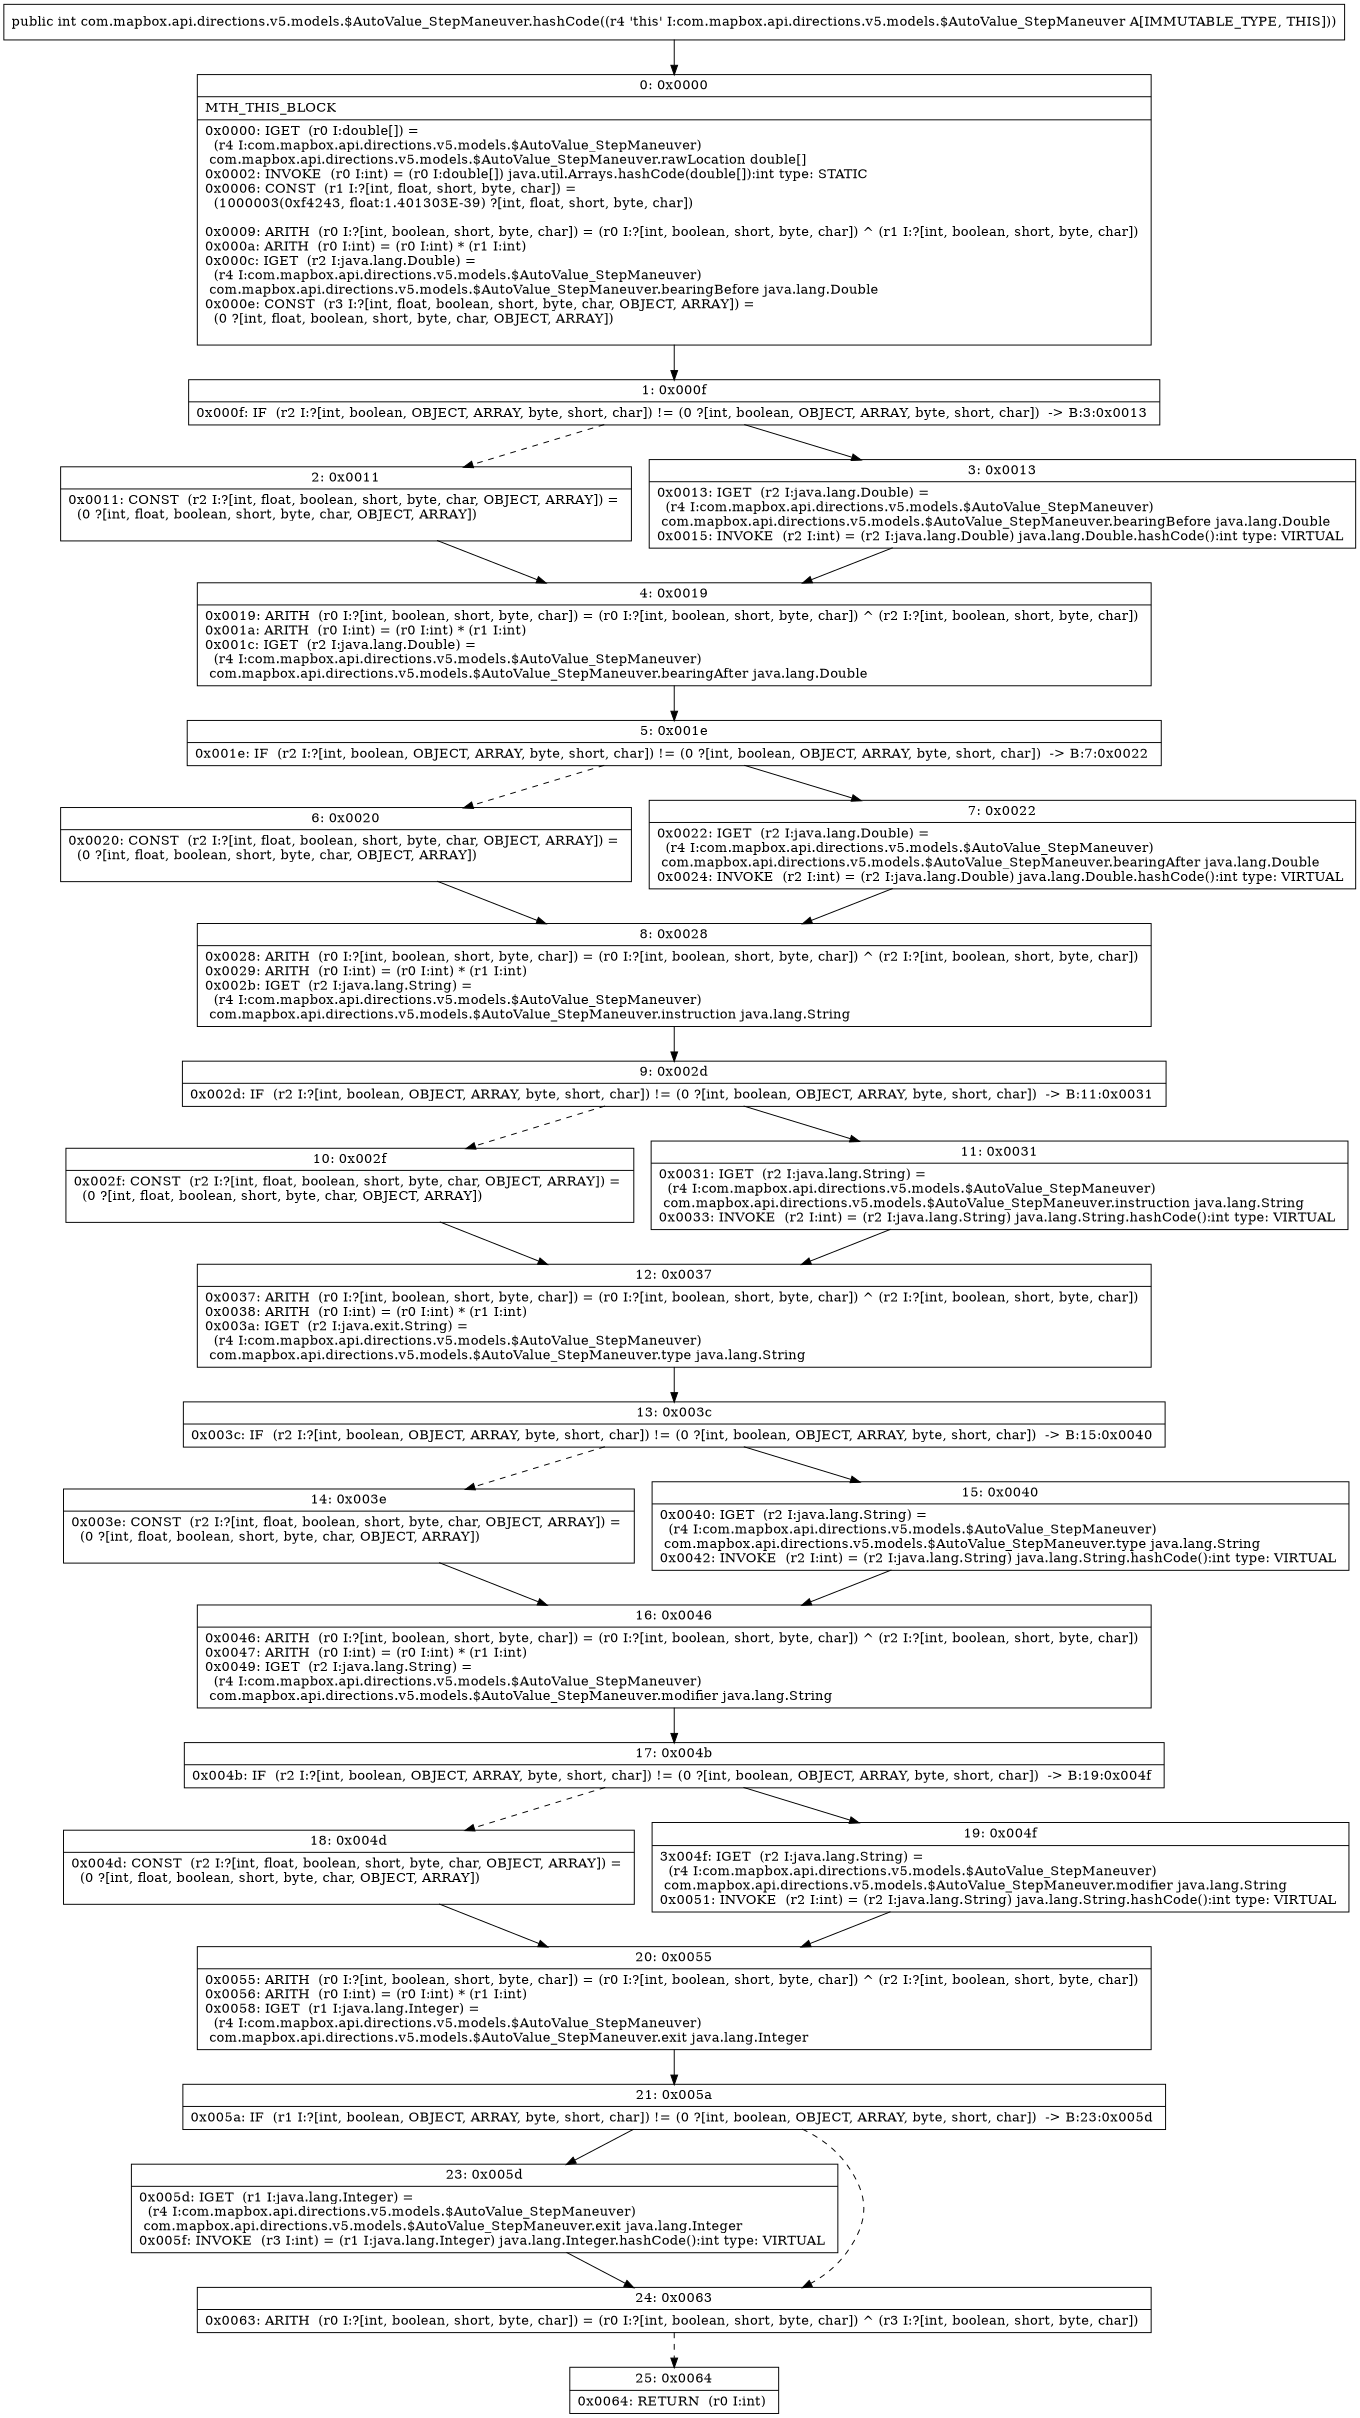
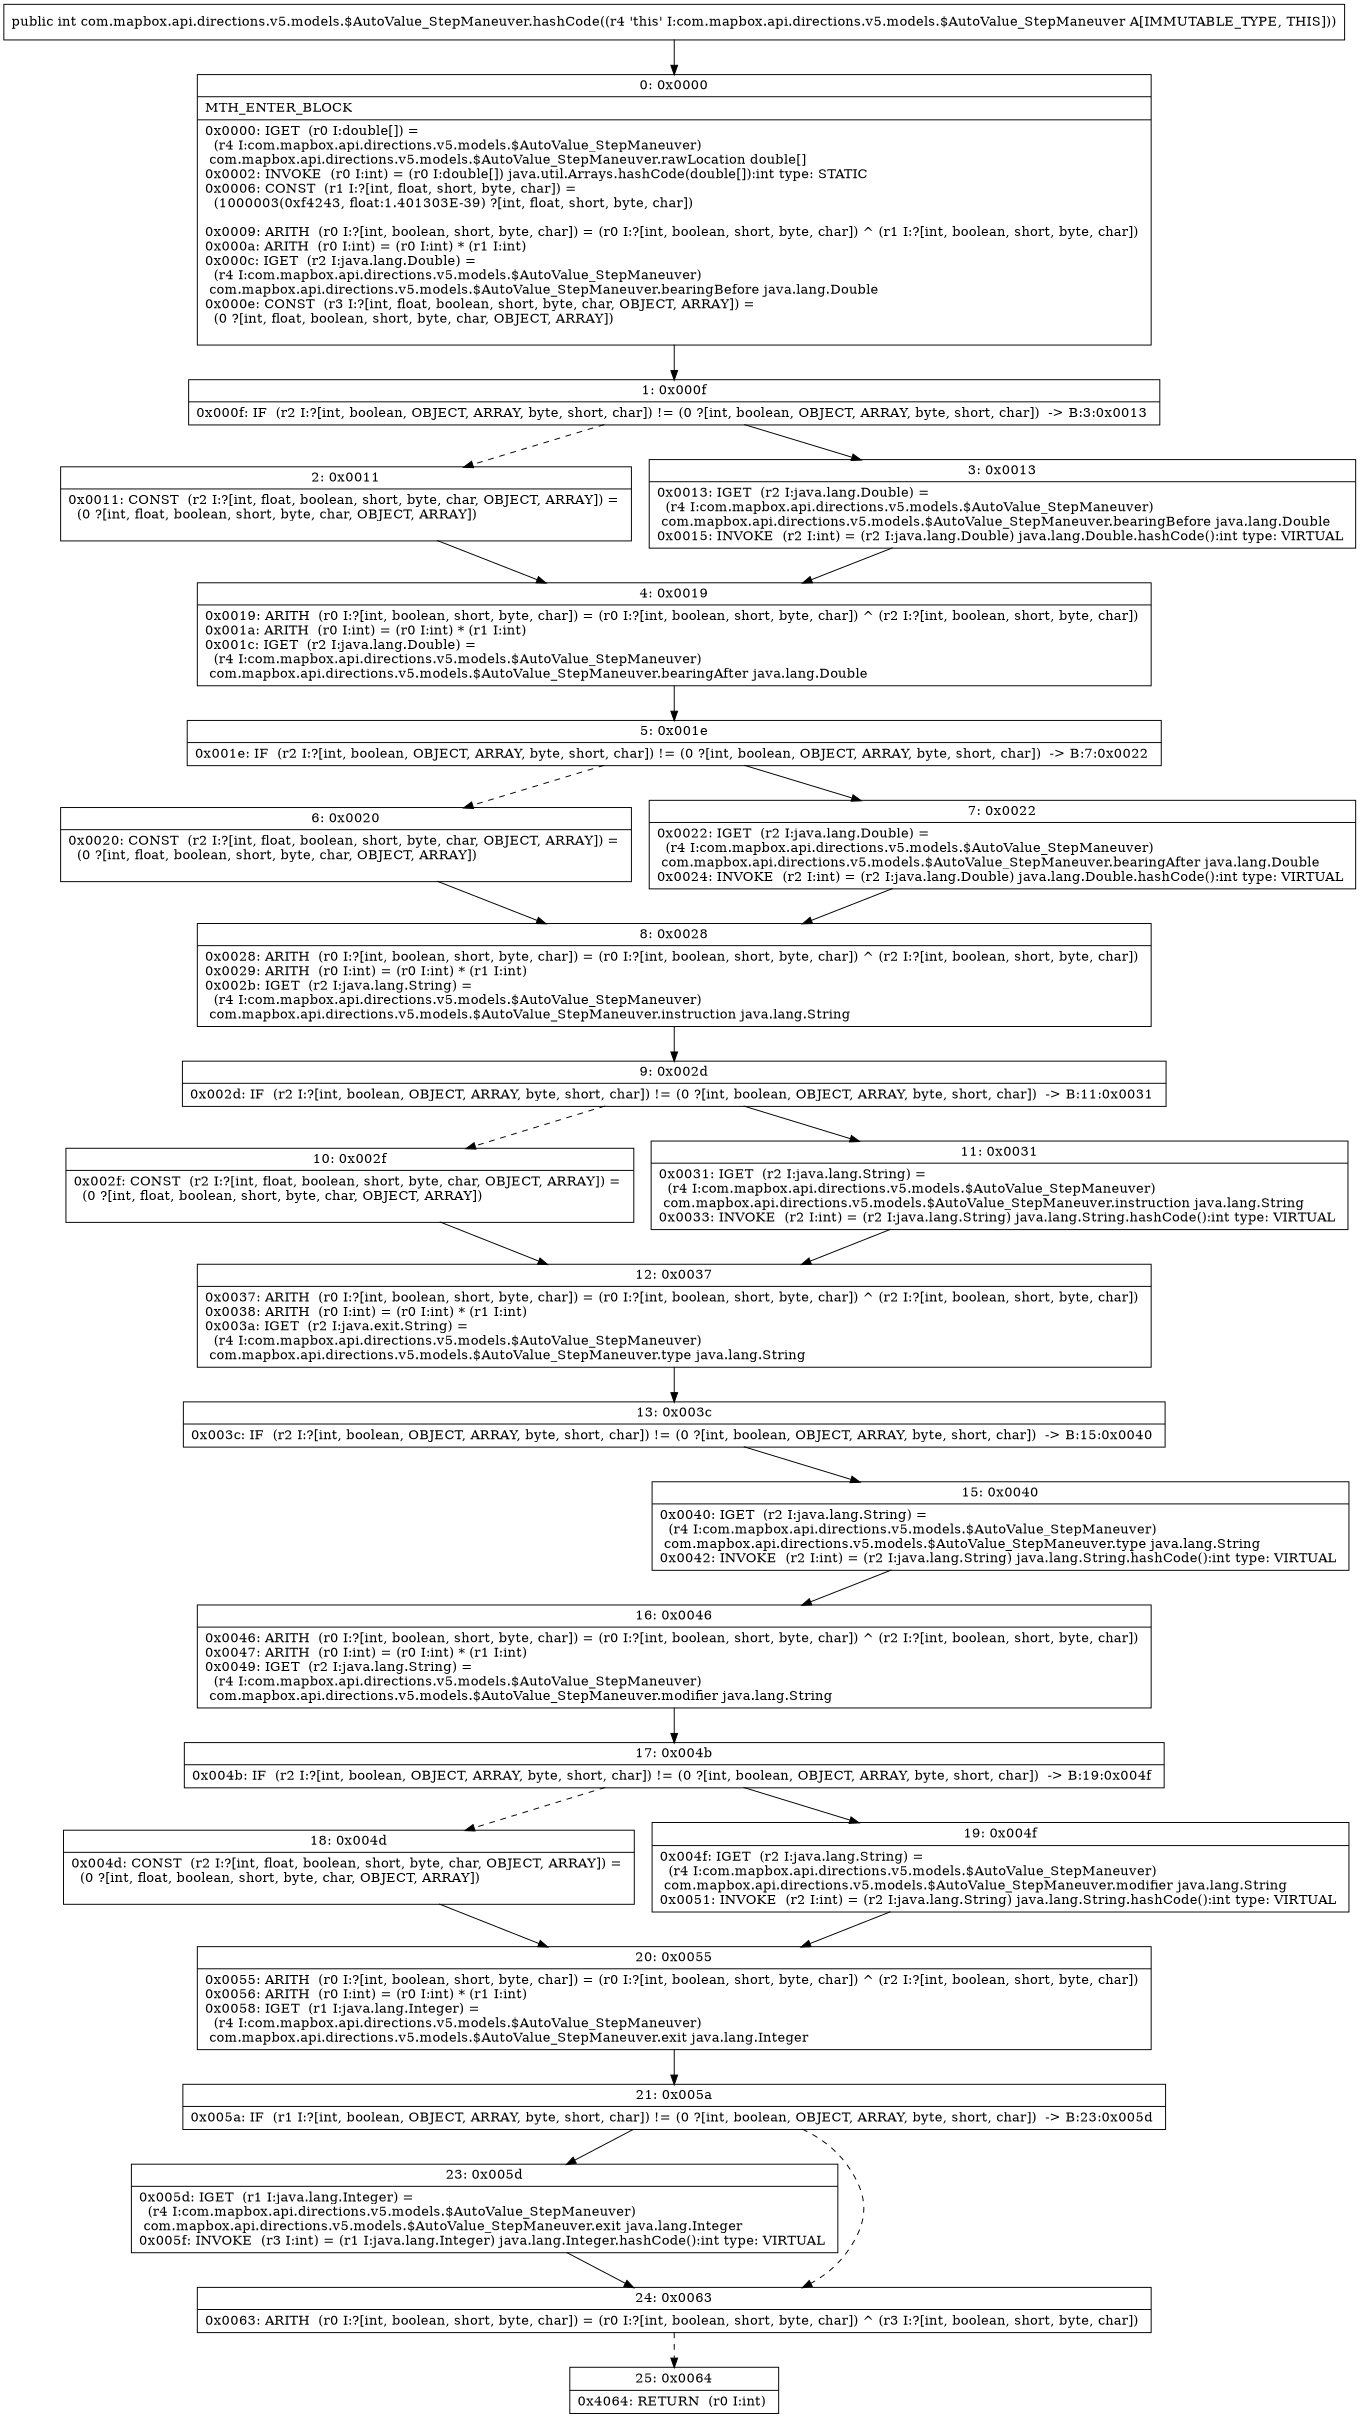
node "0: 0x0000": text "MTH_THIS_BLOCK" -> "MTH_ENTER_BLOCK"
node "14: 0x003e": removed
node "19: 0x004f": text "3x004f: IGET  (r2 I:java.lang.String) =" -> "0x004f: IGET  (r2 I:java.lang.String) ="
node "25: 0x0064": text "0x0064: RETURN  (r0 I:int)" -> "0x4064: RETURN  (r0 I:int)"
